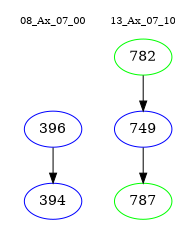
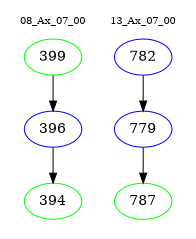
cluster "13_Ax_07_10": label "13_Ax_07_10" -> "13_Ax_07_00"
node "399": added
node "782": color green -> blue
node "749": label "749" -> "779"
node "394": color blue -> green
